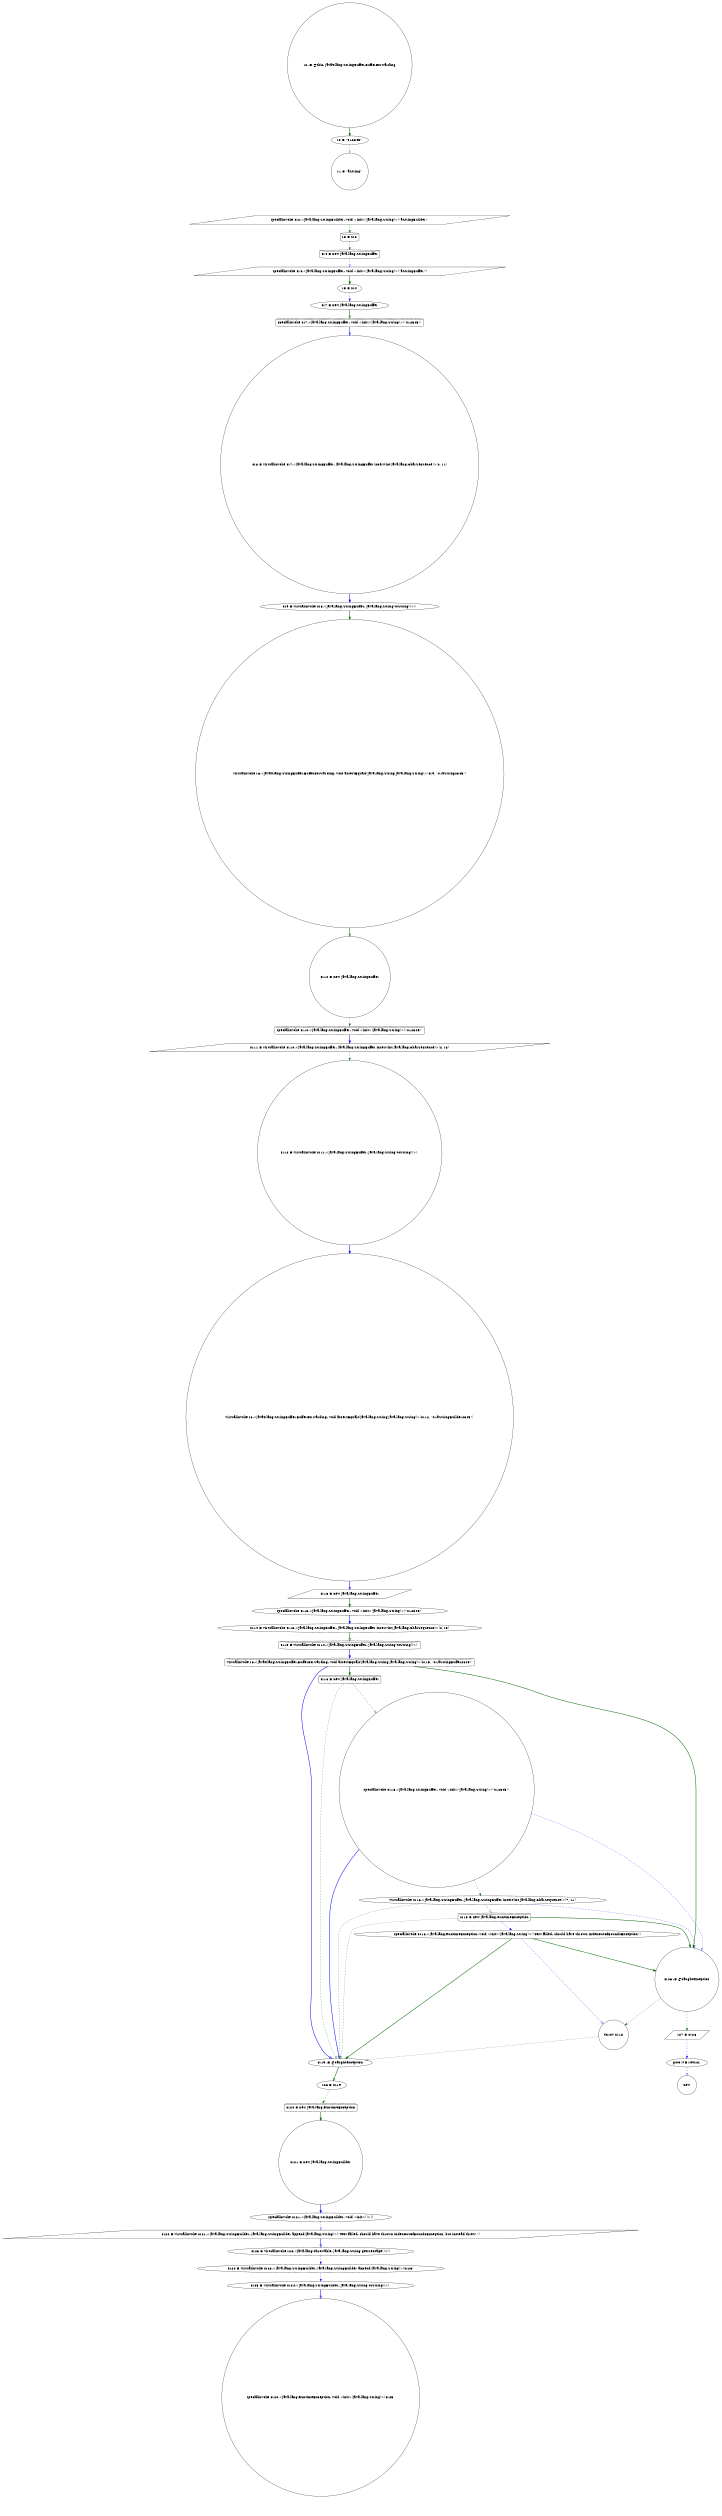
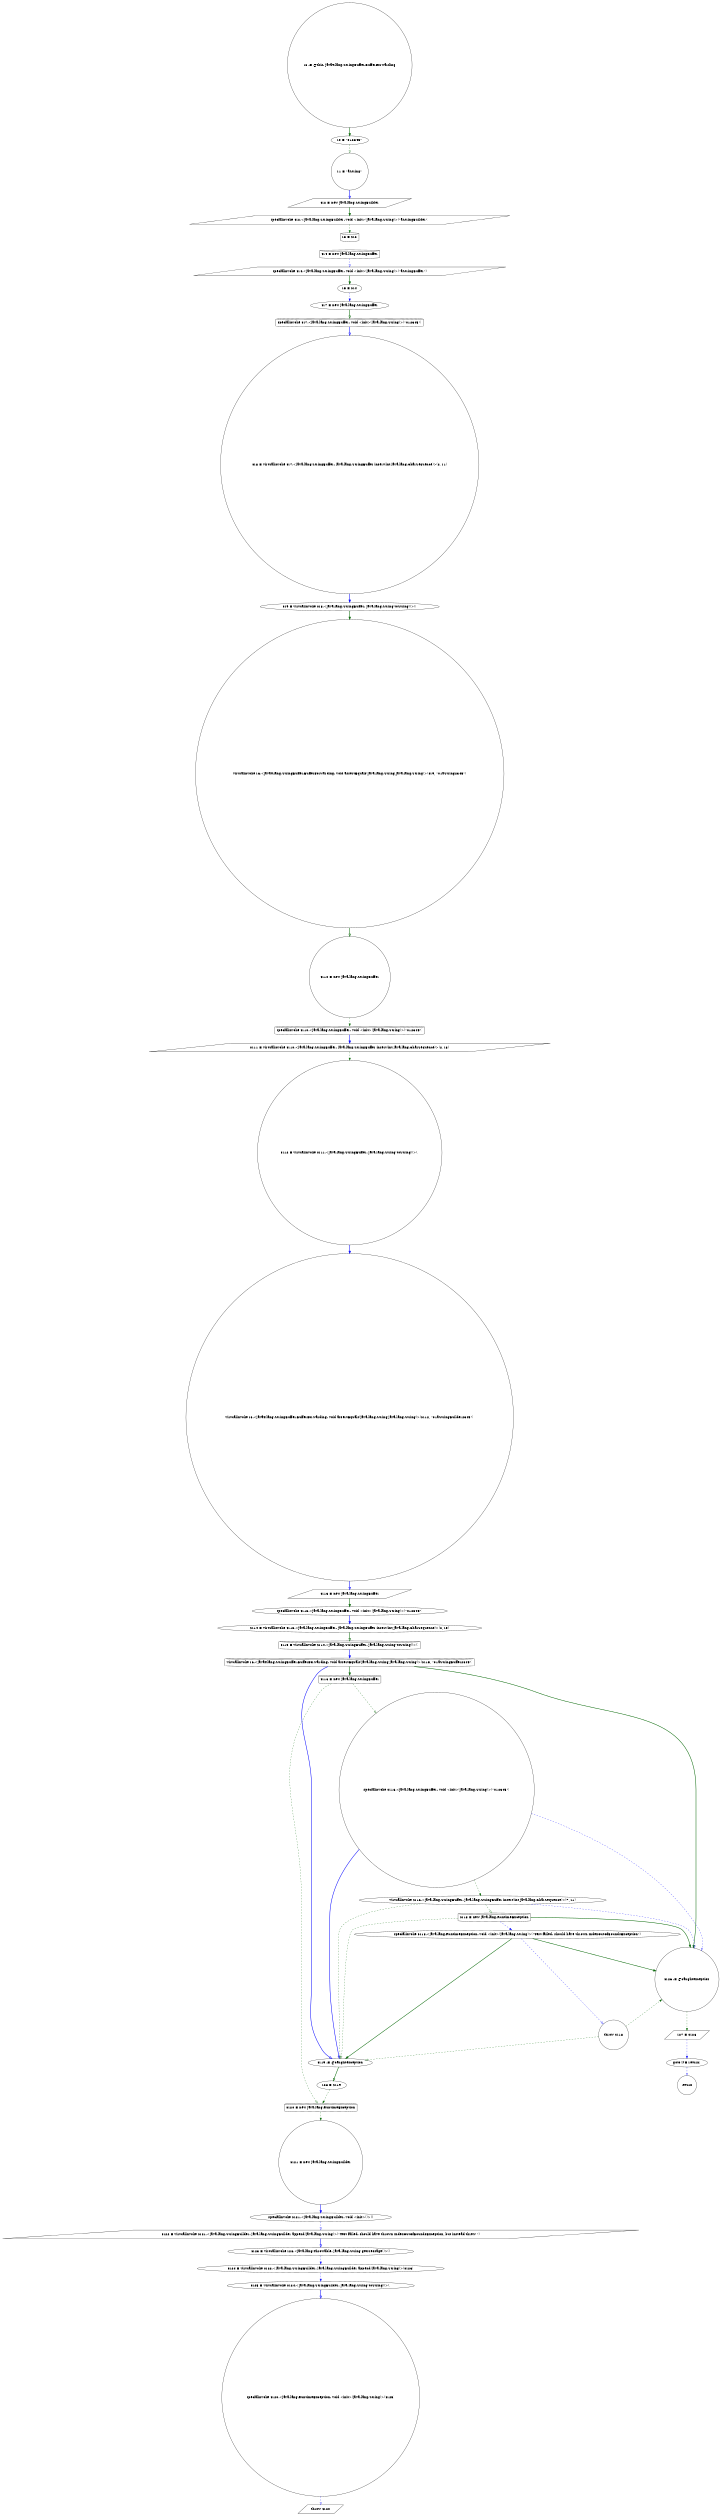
node "$r2 = new java.lang.StringBuilder": added
edge "r3 = $r2" -> "$r4 = new java.lang.StringBuffer": removed
edge "$r16 = new java.lang.StringBuffer" -> "$r19 := @caughtexception": now "$r16 = new java.lang.StringBuffer" -> "$r20 = new java.lang.RuntimeException"
edge "$r26 := @caughtexception" -> "throw $r18": reversed
node "new": label "new" -> "return"
edge "$r20 = new java.lang.RuntimeException" -> "$r21 = new java.lang.StringBuilder": style bold -> dashed
node "throw $r20": added
